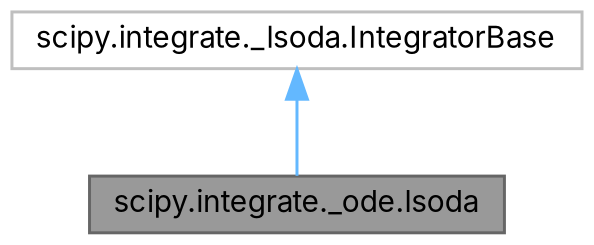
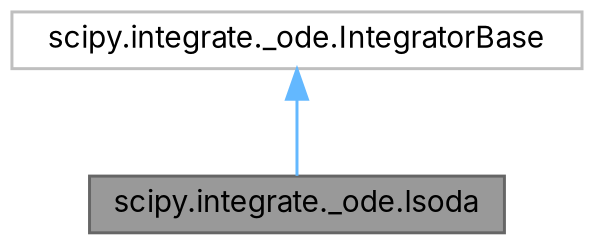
node "scipy.integrate._lsoda.IntegratorBase": label "scipy.integrate._lsoda.IntegratorBase" -> "scipy.integrate._ode.IntegratorBase"
